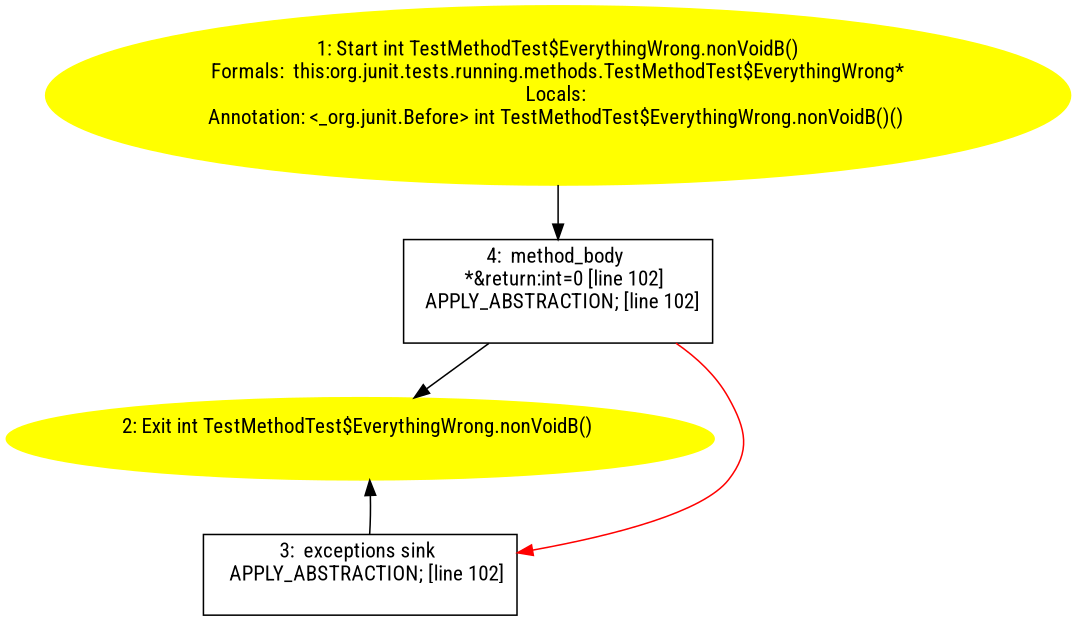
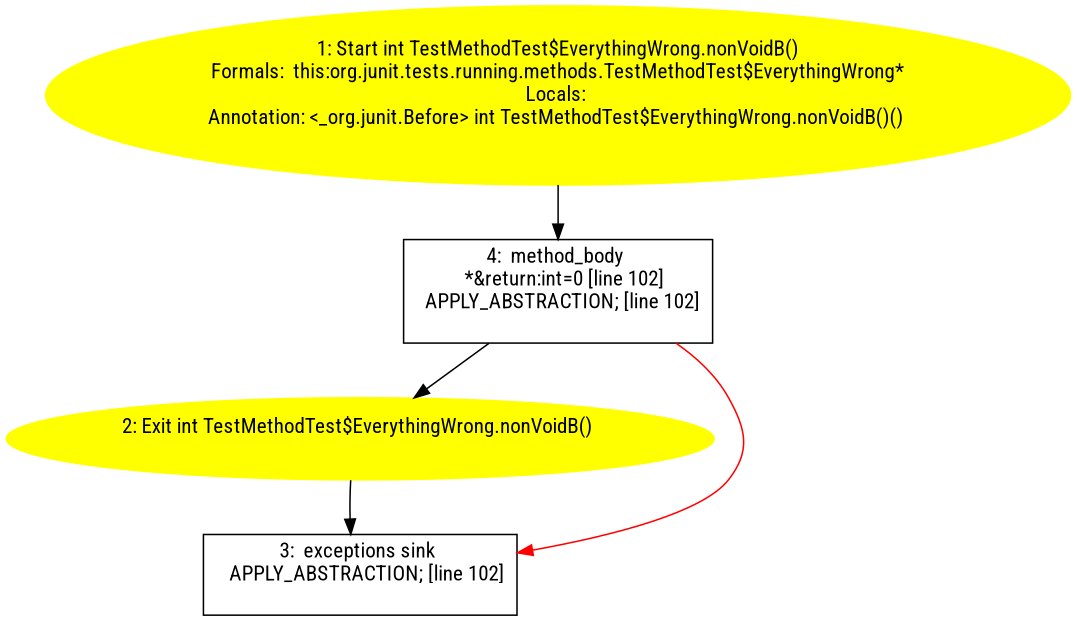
edge "3:  exceptions sink APPLY_ABSTRACTION; [line 102]" -> "2: Exit int TestMethodTest$EverythingWrong.nonVoidB()": reversed
